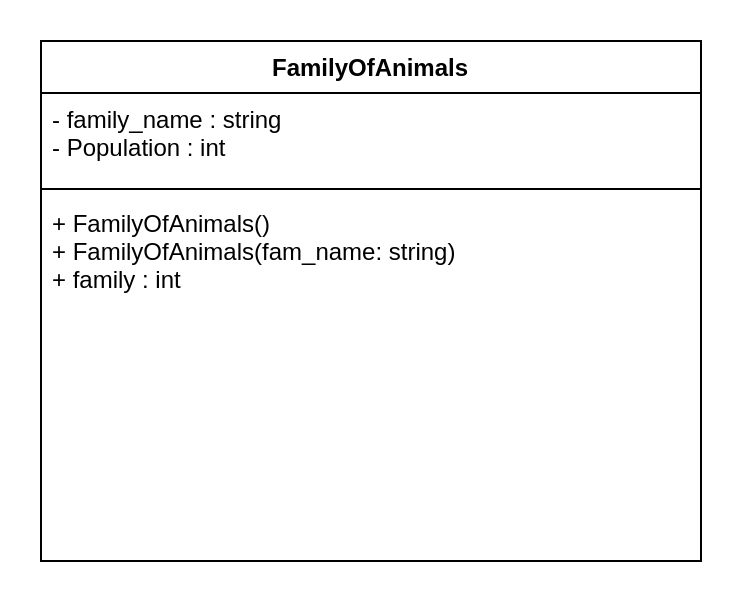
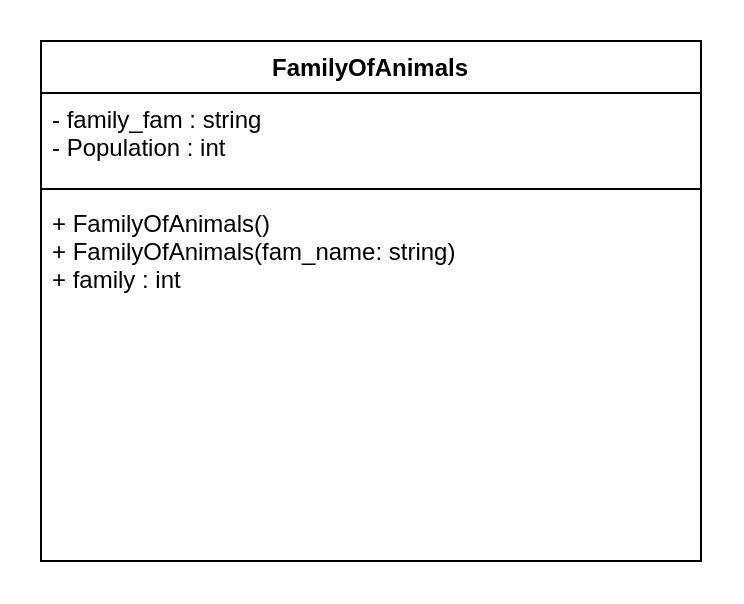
node "- family_name : string - Population : int": label "- family_name : string - Population : int" -> "- family_fam : string - Population : int"
